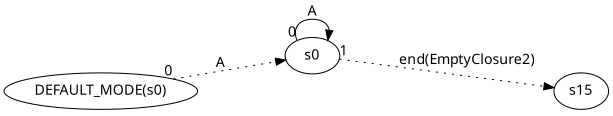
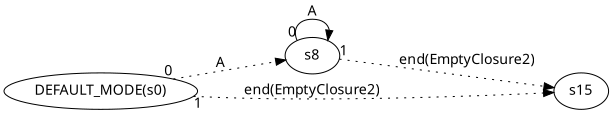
node "s0": label "s0" -> "s8"
edge "DEFAULT_MODE(s0)" -> "s15": added, label "end(EmptyClosure2)"
